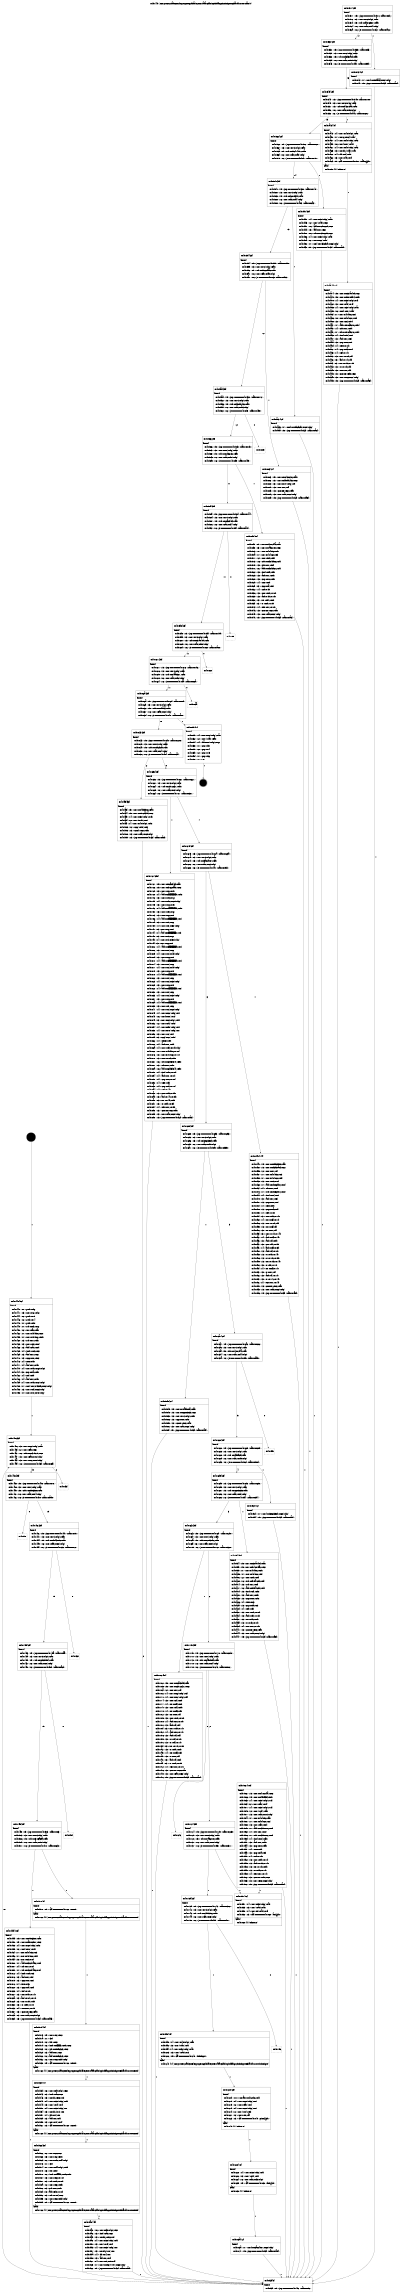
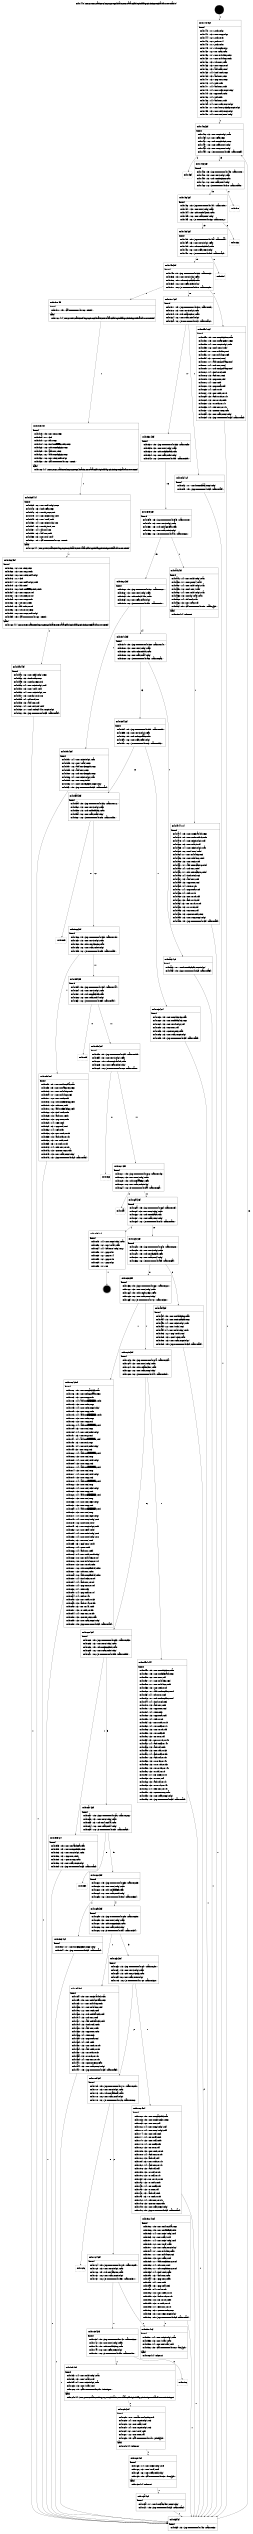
edge "0x4014fe [25]" -> "0x401517 [25]": added, label "18"
